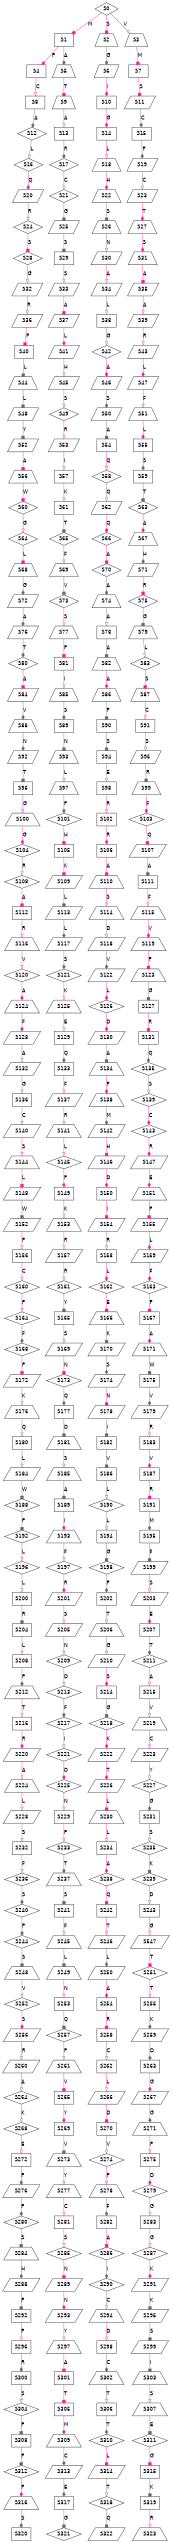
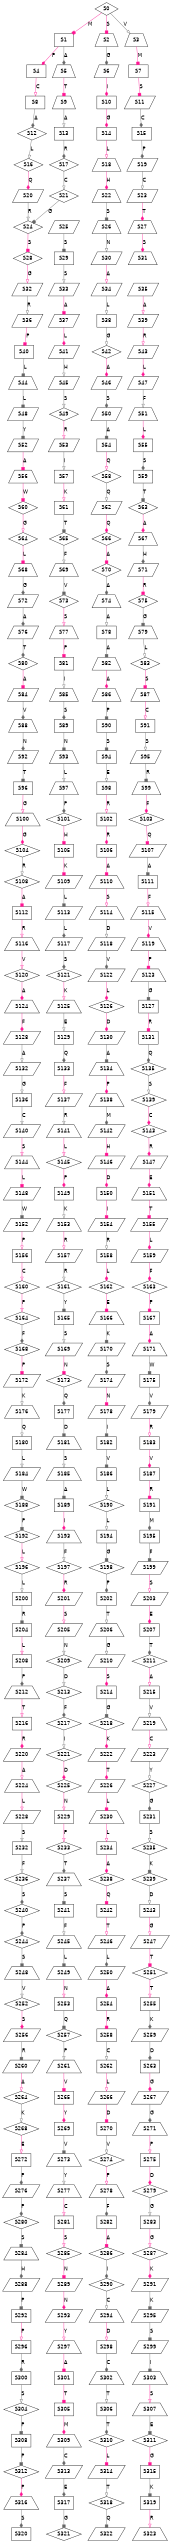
edge "S21" -> "S25": now "S21" -> "S24"
edge "S31" -> "S35": removed, label "A"
edge "S151" -> "S155": label "P" -> "T"
node "S547": label "S547" -> "S247"
edge "S256" -> "S260": arrowhead onormal -> box
